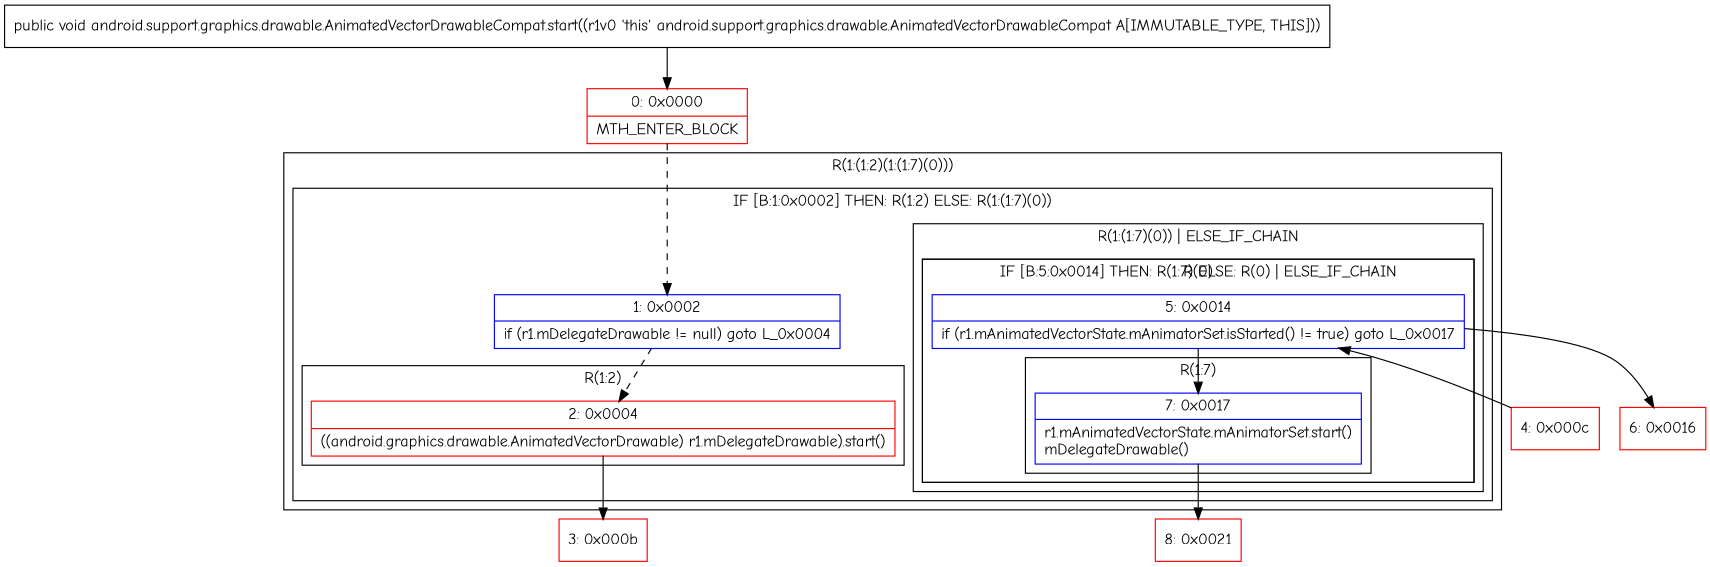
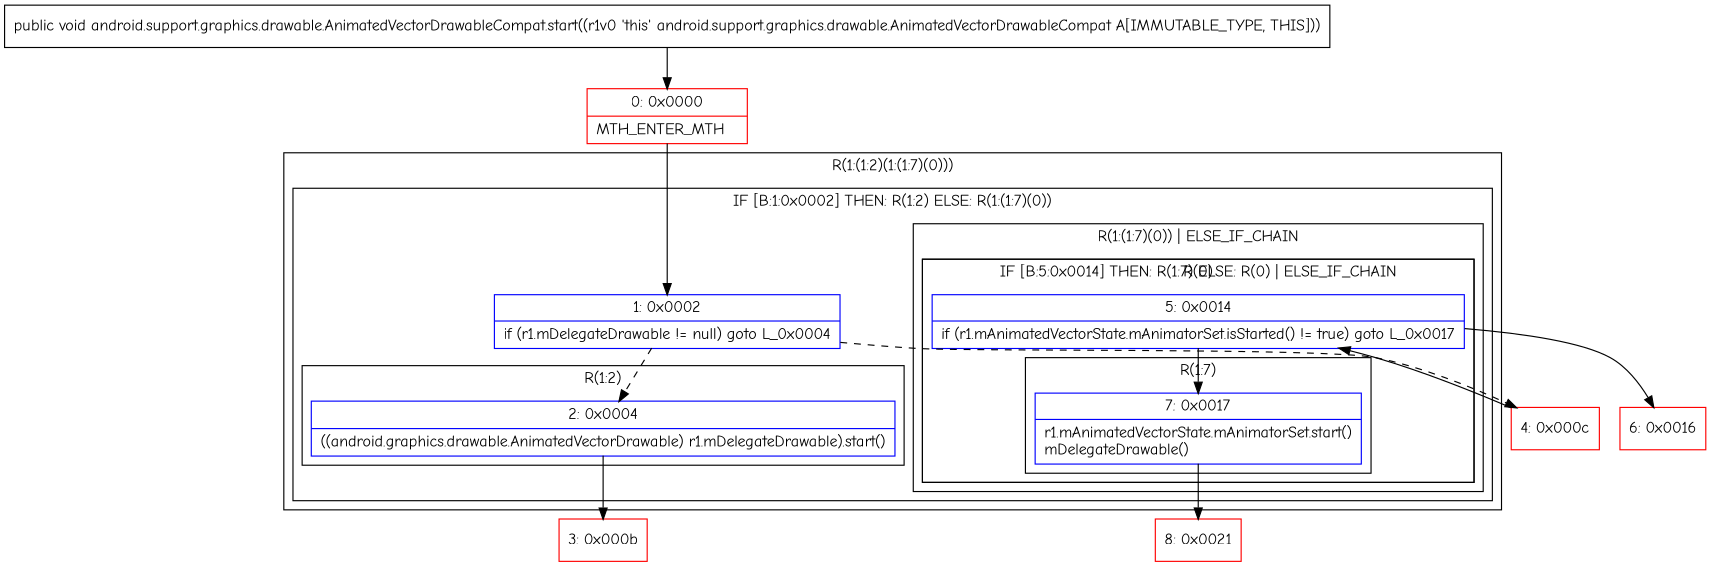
node "0: 0x0000": text "MTH_ENTER_BLOCK" -> "MTH_ENTER_MTH"
edge "0: 0x0000" -> "1: 0x0002": style dashed -> solid
edge "1: 0x0002" -> "4: 0x000c": added
node "2: 0x0004": color red -> blue
